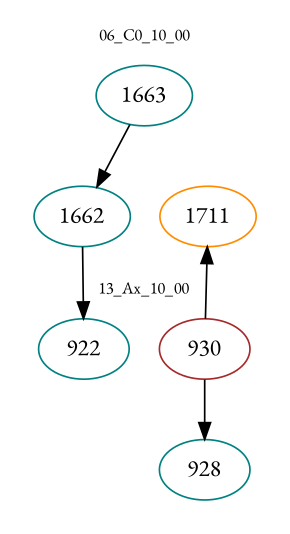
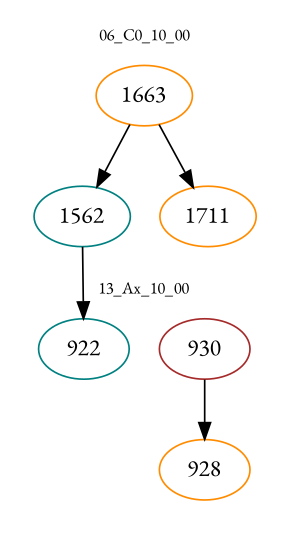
node "1663": color teal -> darkorange
node "1662": label "1662" -> "1562"
edge "930" -> "1711": now "1663" -> "1711"
node "928": color teal -> darkorange
